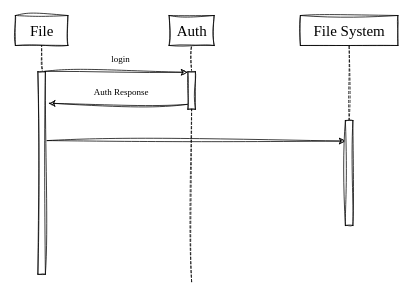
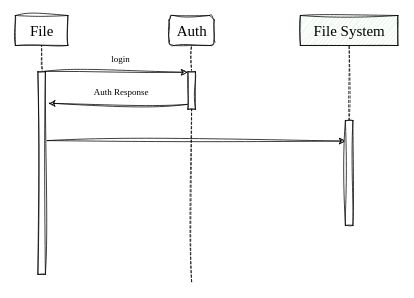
node "Auth": shape rectangle -> rounded rectangle
node "File System": fillcolor #ffffff -> #d5e8d4
